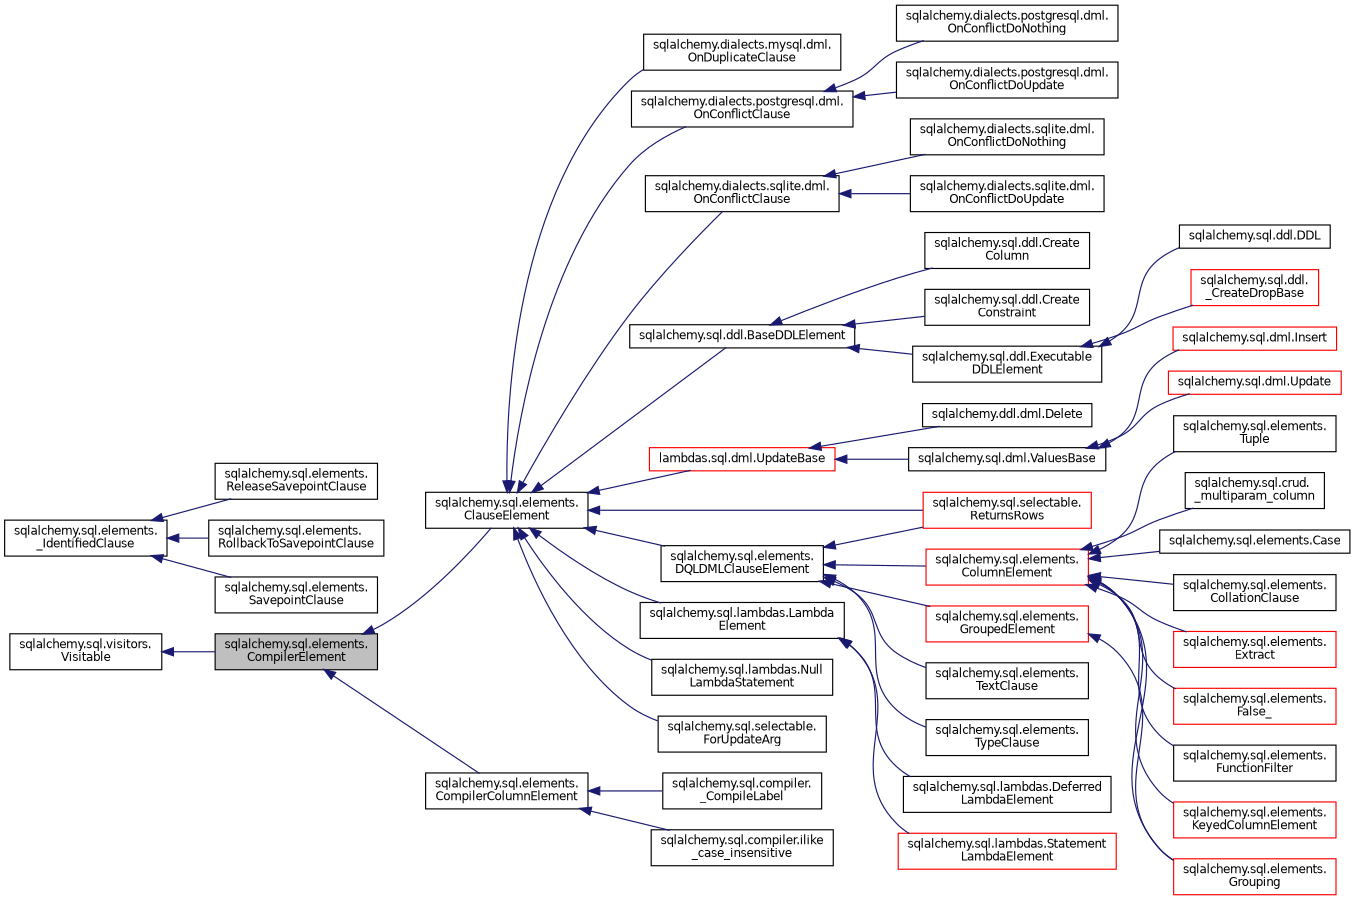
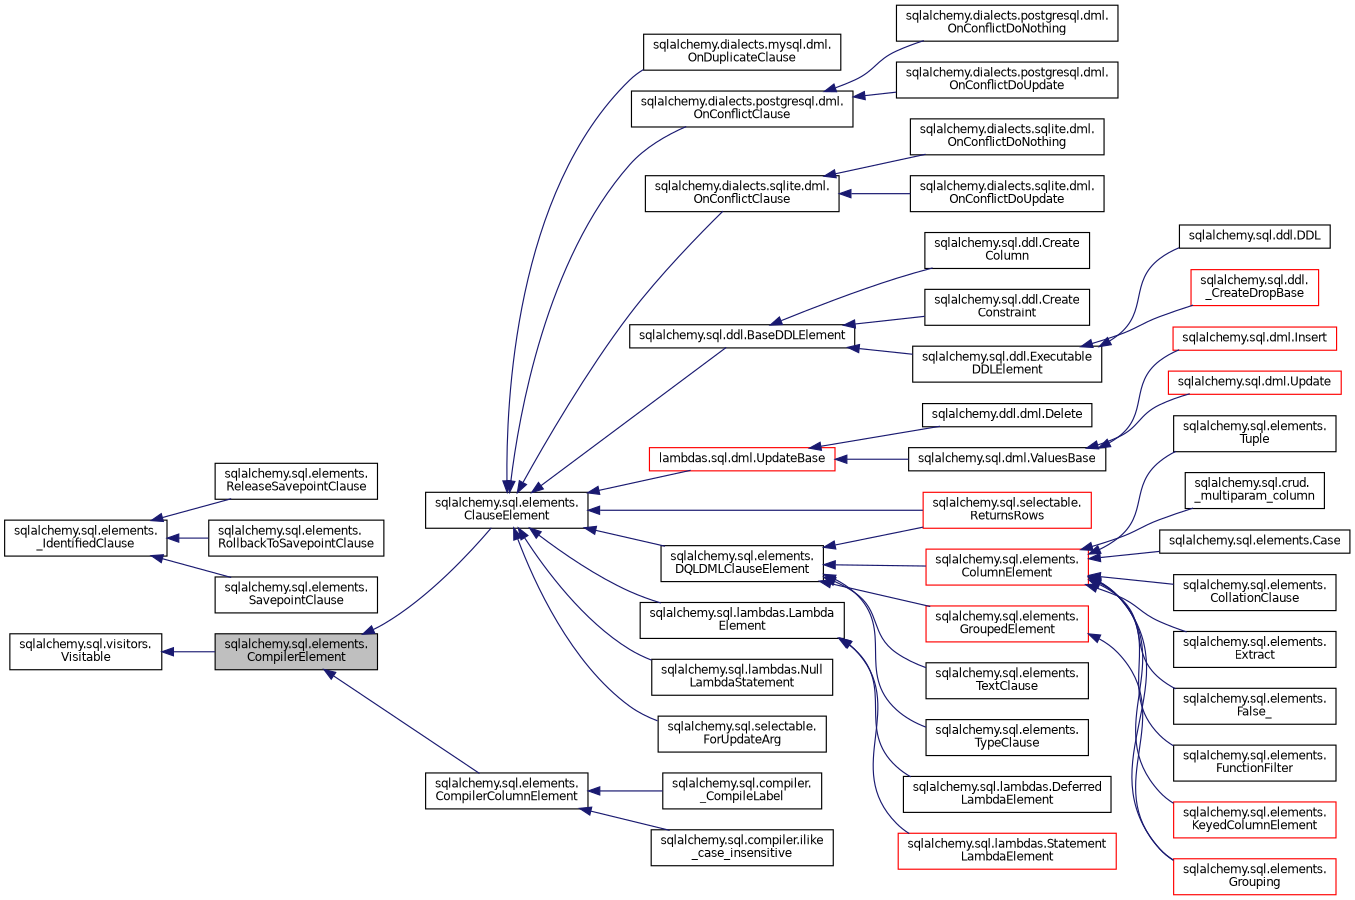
node "sqlalchemy.sql.elements. Extract": color red -> black
node "sqlalchemy.sql.elements. False_": color red -> black
